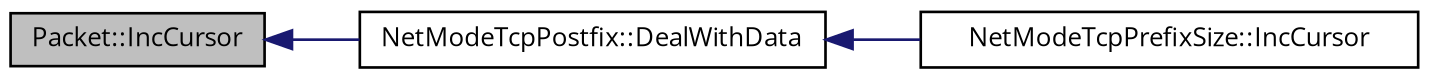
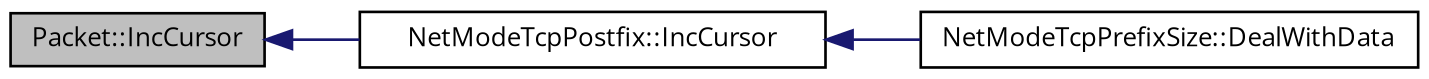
node "NetModeTcpPostfix::DealWithData": label "NetModeTcpPostfix::DealWithData" -> "NetModeTcpPostfix::IncCursor"
node "NetModeTcpPrefixSize::IncCursor": label "NetModeTcpPrefixSize::IncCursor" -> "NetModeTcpPrefixSize::DealWithData"
